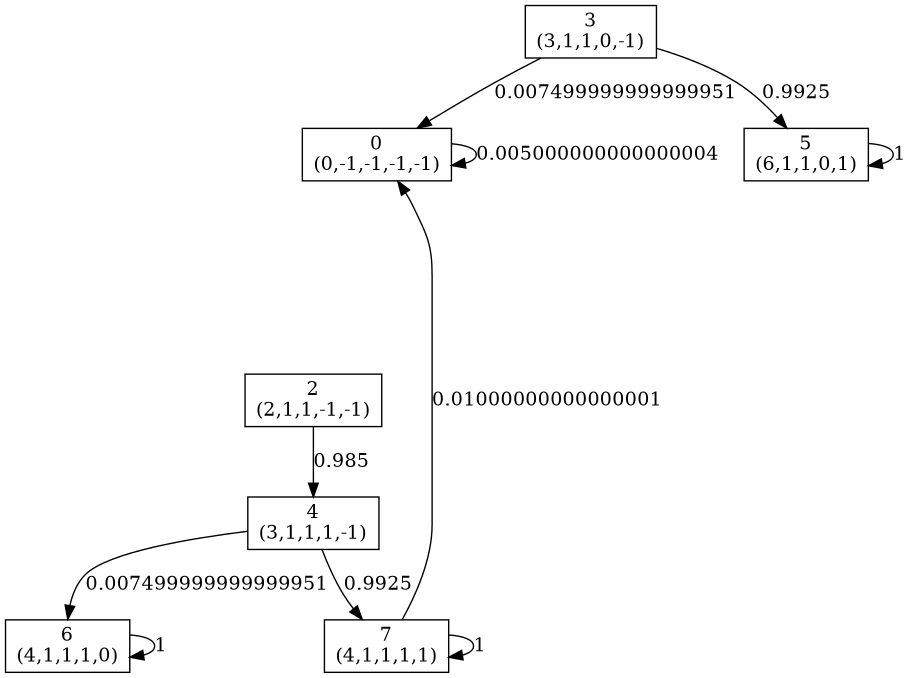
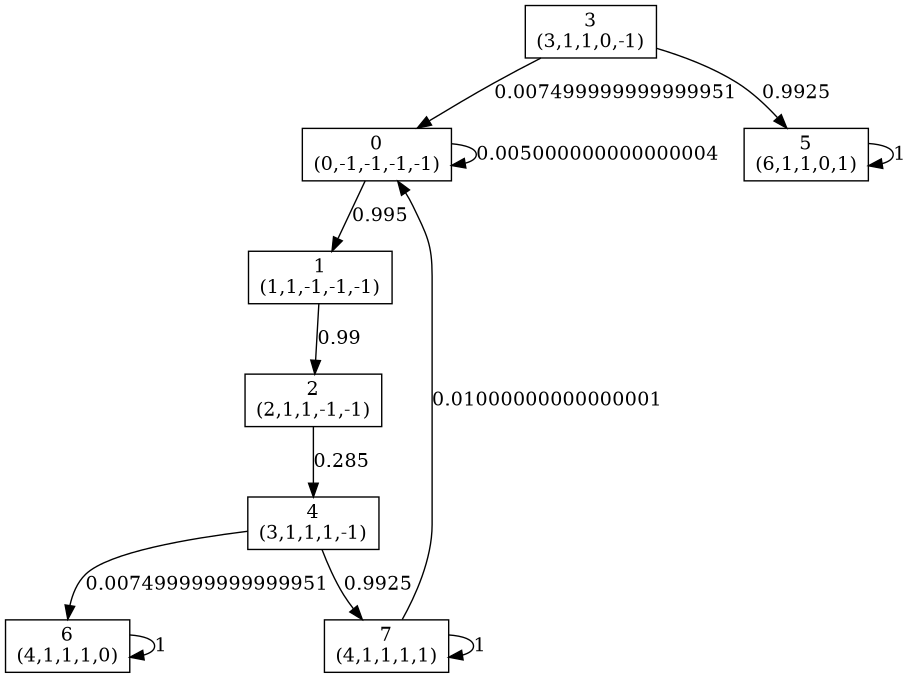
node "1 (1,1,-1,-1,-1)": added
edge "2 (2,1,1,-1,-1)" -> "4 (3,1,1,1,-1)": label "0.985" -> "0.285"
